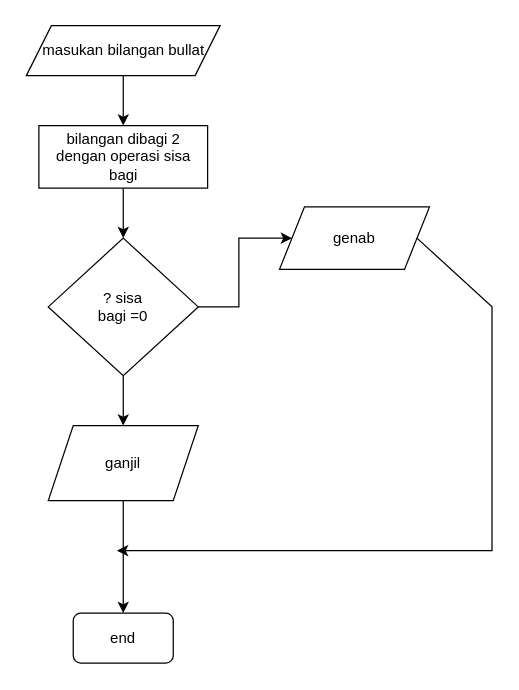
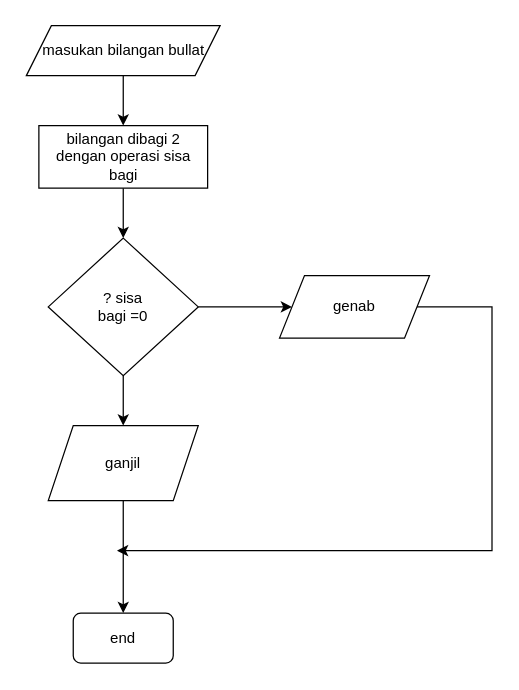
node "genab": moved (354, 238) -> (354, 307)
